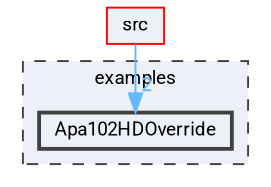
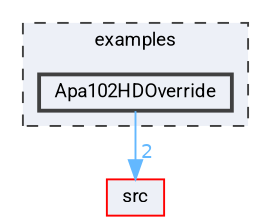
edge "src" -> "Apa102HDOverride": reversed
